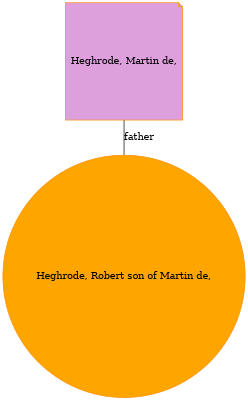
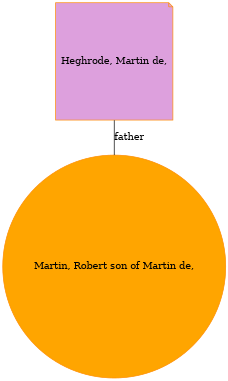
node "Heghrode, Robert son of Martin de,": label "Heghrode, Robert son of Martin de," -> "Martin, Robert son of Martin de,"
